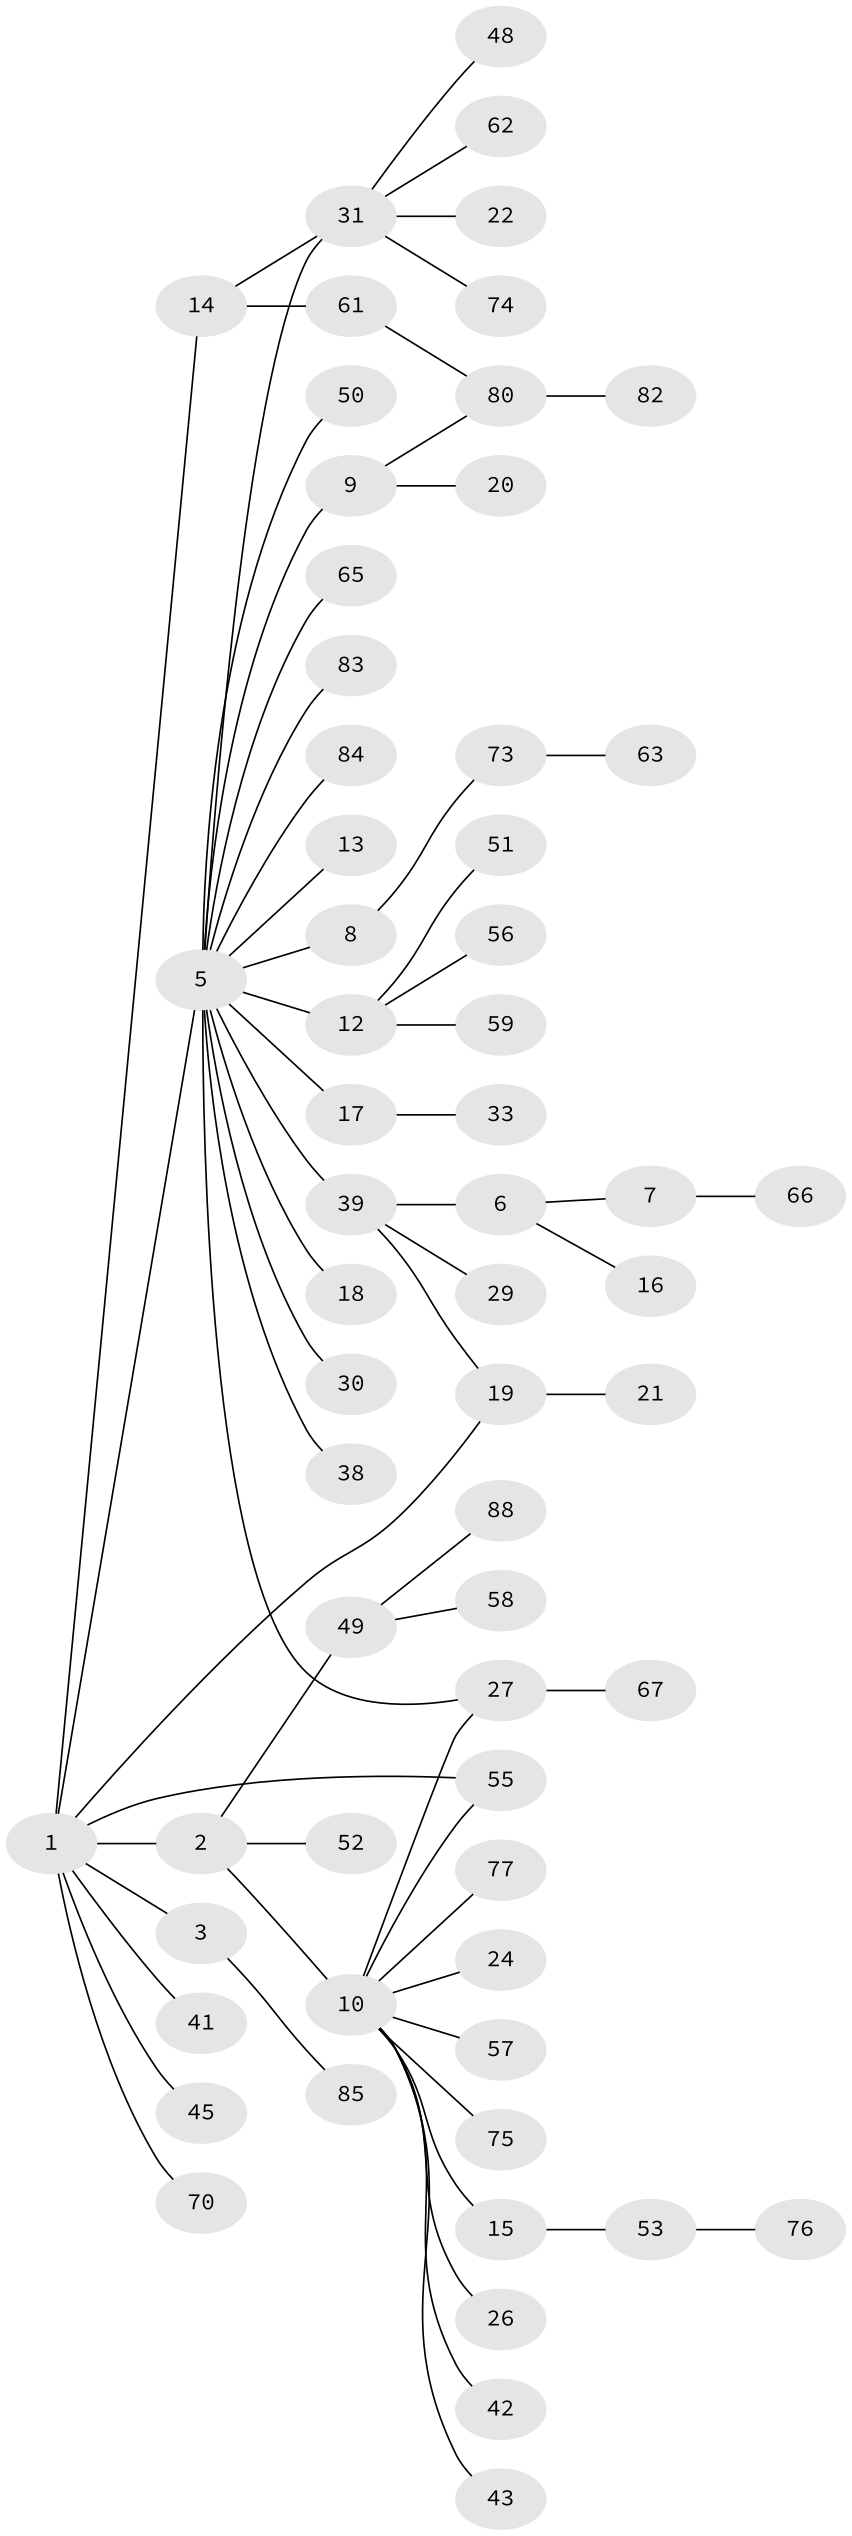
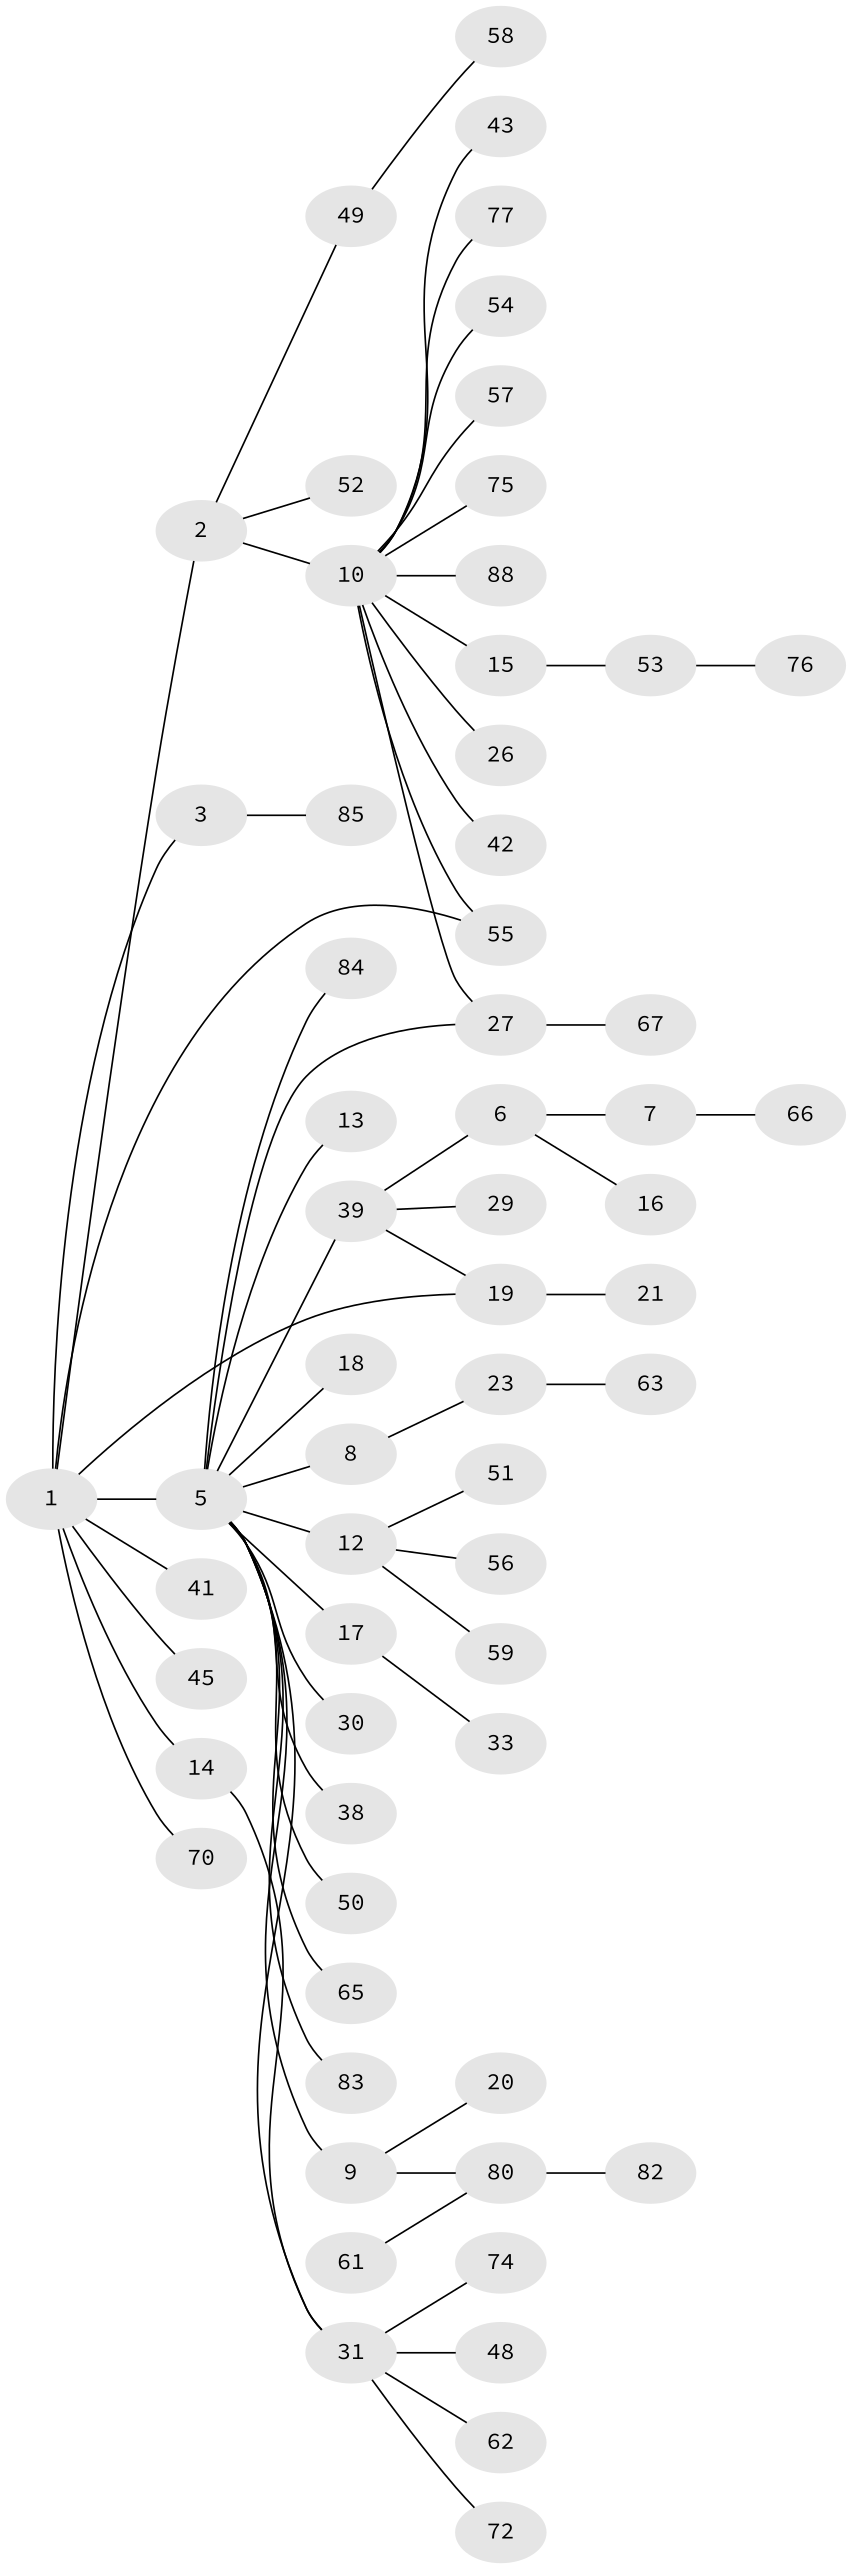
node "22": label "22" -> "72"
edge "14" -- "61": removed
node "73": label "73" -> "23"
edge "88" -- "49": now "88" -- "10"
node "24": label "24" -> "54"
